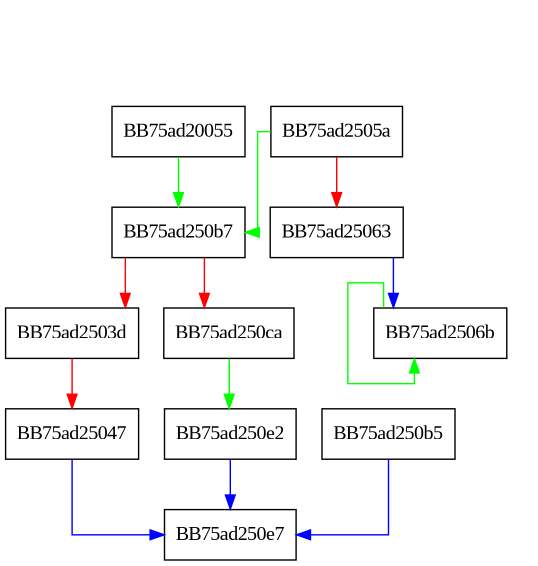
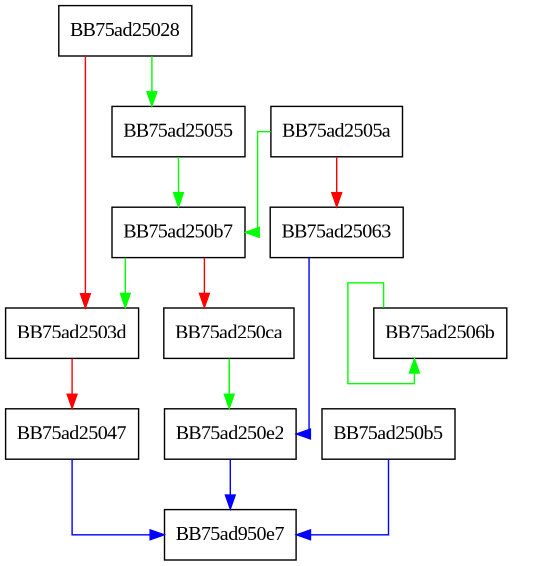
node "BB75ad25028": added
node "BB75ad20055": label "BB75ad20055" -> "BB75ad25055"
edge "BB75ad250b7" -> "BB75ad2503d": color red -> green
edge "BB75ad25063" -> "BB75ad2506b": now "BB75ad25063" -> "BB75ad250e2"
node "BB75ad250e7": label "BB75ad250e7" -> "BB75ad950e7"
